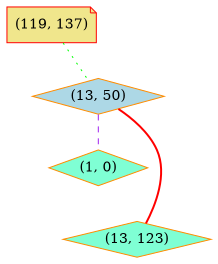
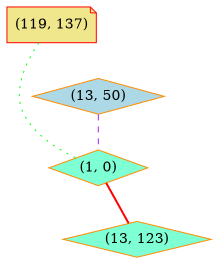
edge "(119, 137)" -- "(13, 50)": now "(119, 137)" -- "(1, 0)"
edge "(13, 50)" -- "(13, 123)": now "(1, 0)" -- "(13, 123)"
